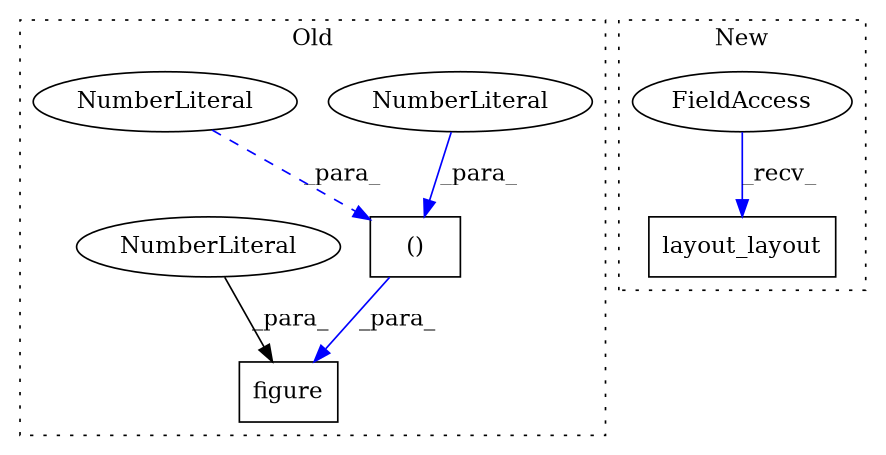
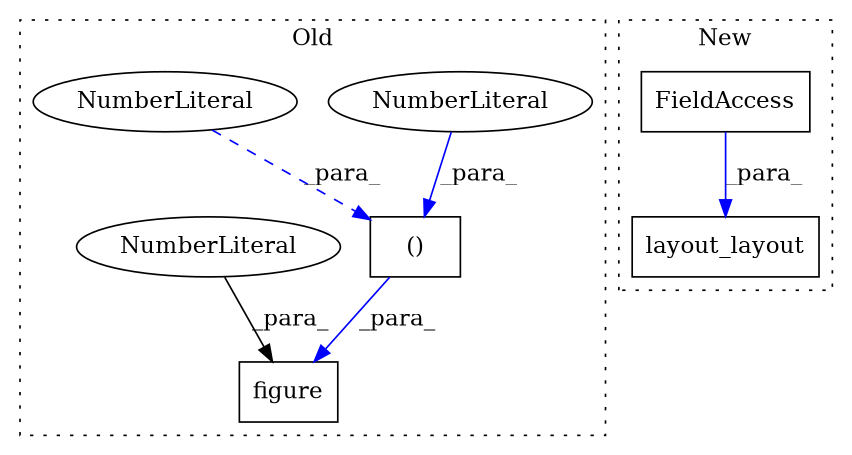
node "FieldAccess": shape ellipse -> box
edge "FieldAccess" -> "layout_layout": label "_recv_" -> "_para_"
